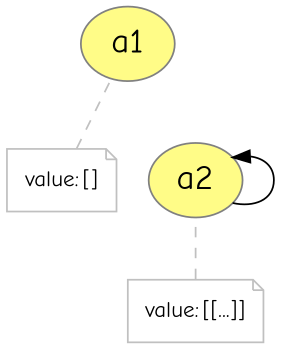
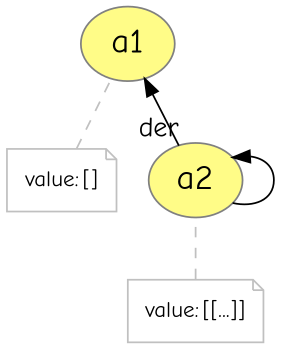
edge "a2" -> "a1": added
